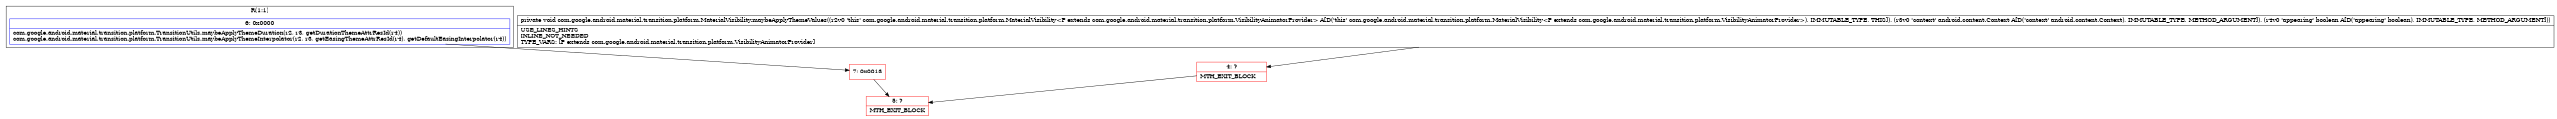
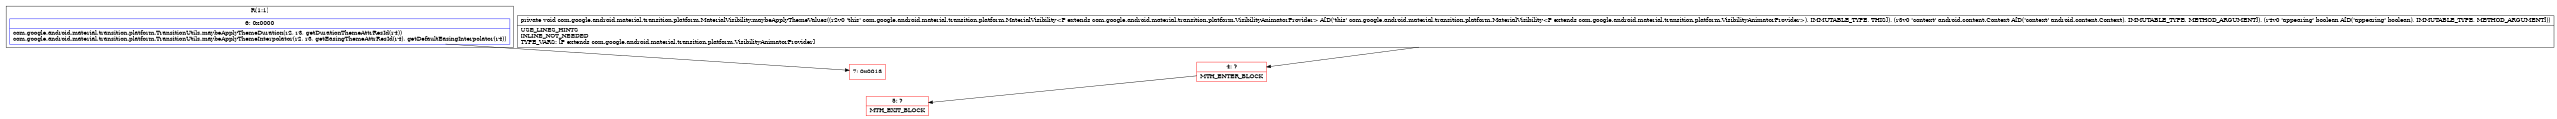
node "4: ?": text "MTH_EXIT_BLOCK" -> "MTH_ENTER_BLOCK"
edge "7: 0x0013" -> "5: ?": removed
